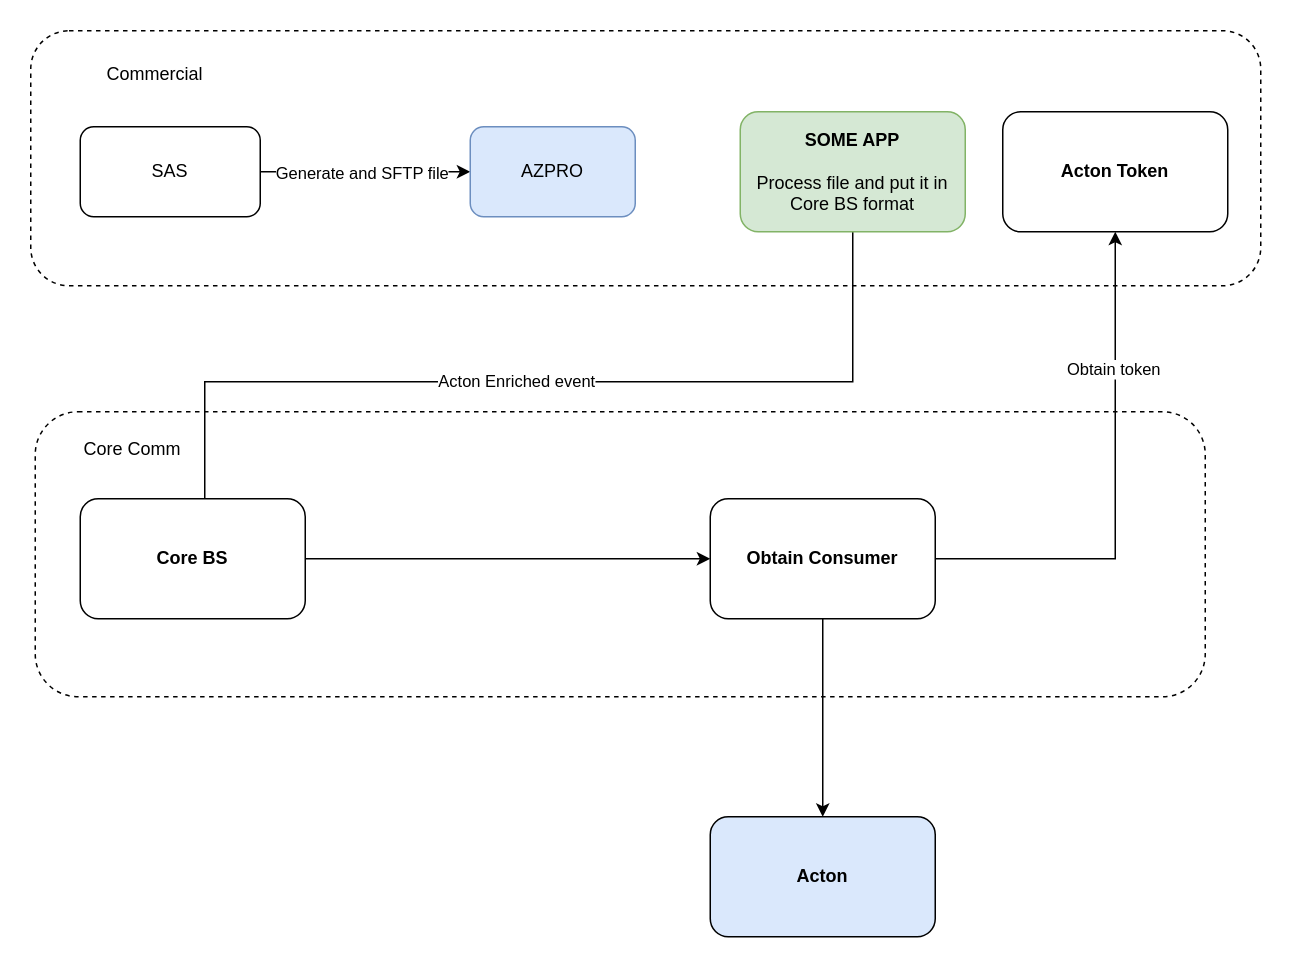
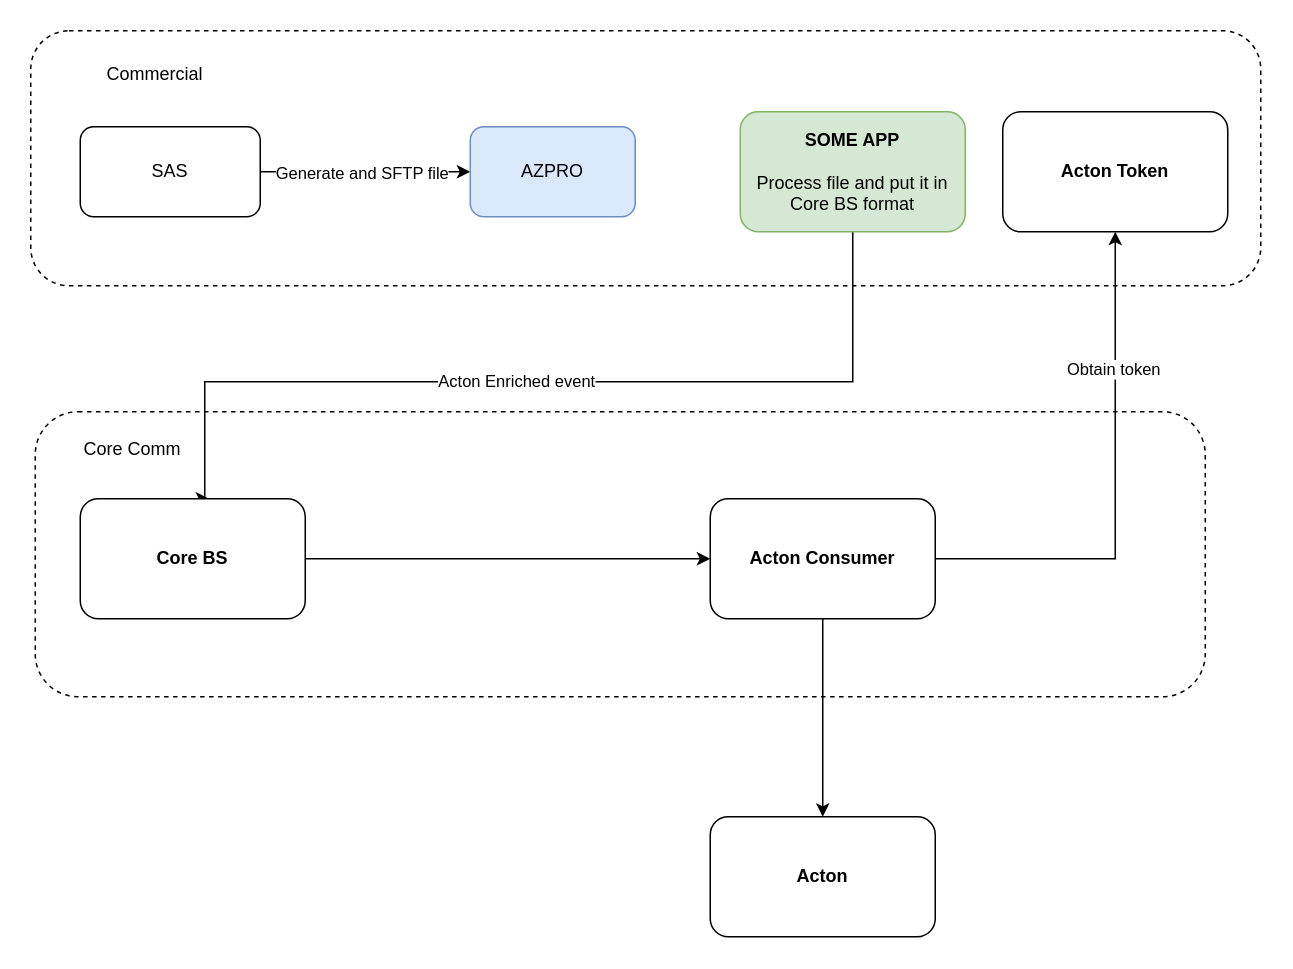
edge "SOME APP Process file and put it in Core BS format" -- "Core BS": arrowhead none -> classic
node "Obtain Consumer": label "Obtain Consumer" -> "Acton Consumer"
node "Acton": fillcolor #dae8fc -> #ffffff
